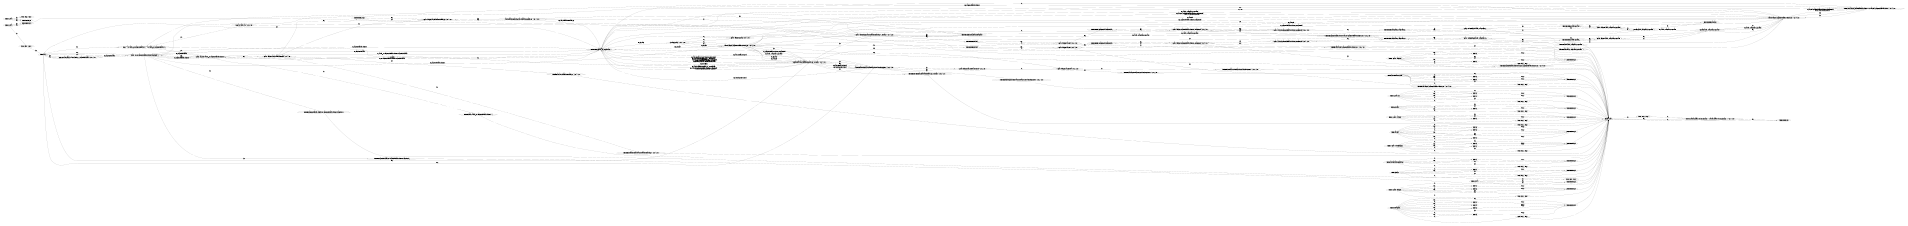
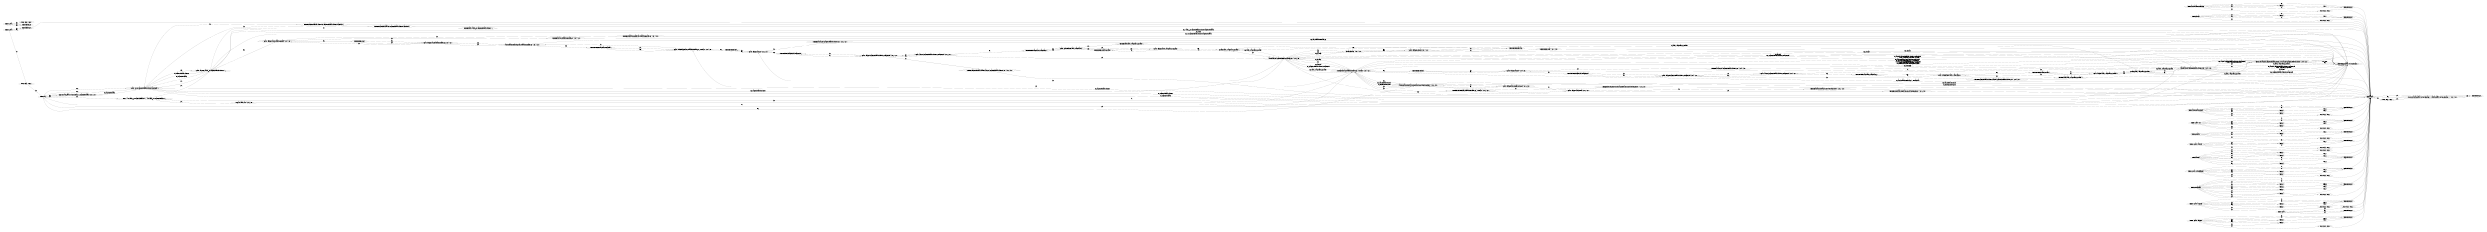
edge "(METHOD_RETURN,Callback<void (const gfx.Image&)>)" -> "<(gfx.Image,gfx::Image())<SUB>7</SUB>>": reversed
node "<(IDENTIFIER,gfx,gfx::Image())<SUB>7</SUB>>": added
